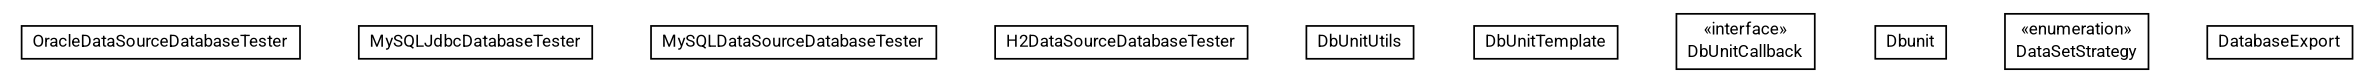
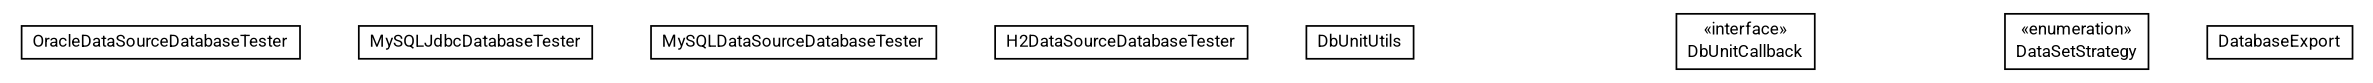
node "DbUnitTemplate": removed
node "Dbunit": removed
